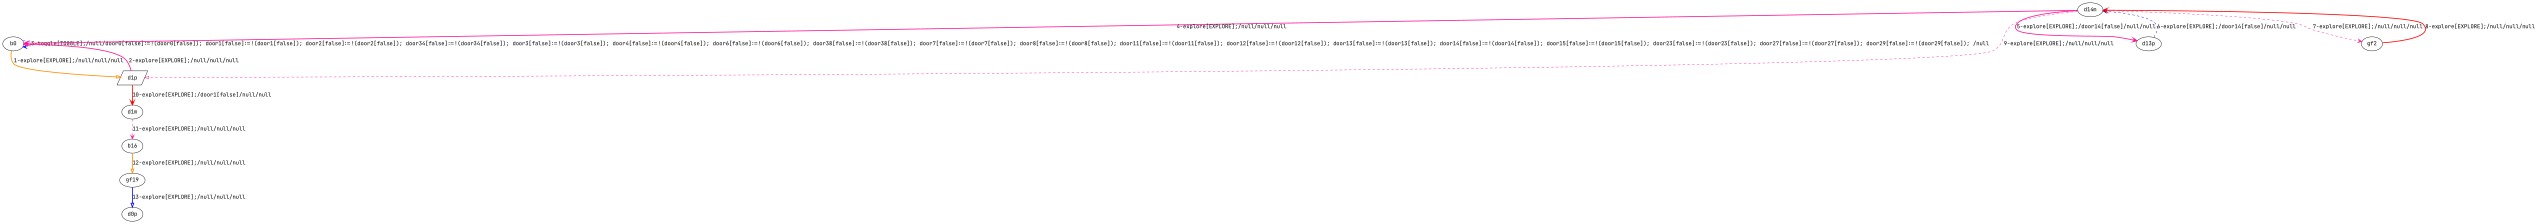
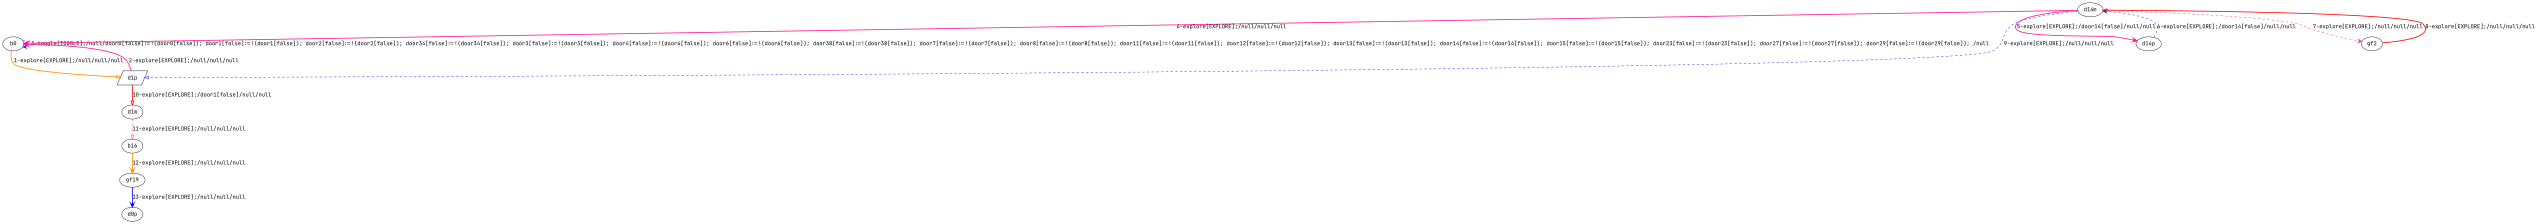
edge "gf2" -> "d14m": arrowhead vee -> onormal
node "d13p": label "d13p" -> "d14p"
edge "d1p" -> "b0": arrowhead onormal -> vee
edge "d14m" -> "d1p": color deeppink -> blue
edge "d1p" -> "d1m": arrowhead vee -> onormal
edge "d1m" -> "b16": arrowhead vee -> onormal
edge "b16" -> "gf19": arrowhead onormal -> vee
edge "gf19" -> "d0p": arrowhead onormal -> vee
